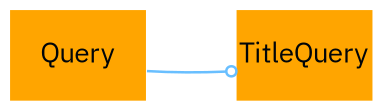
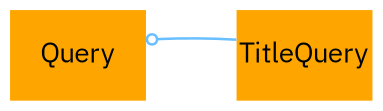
edge "Query" -> "TitleQuery": reversed
